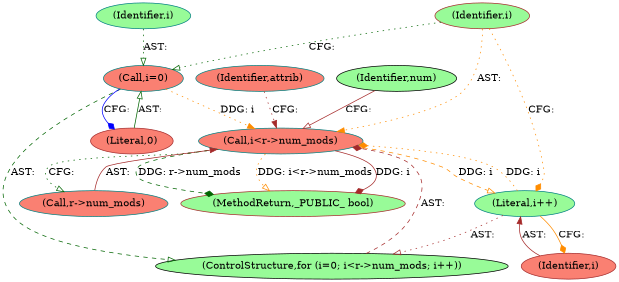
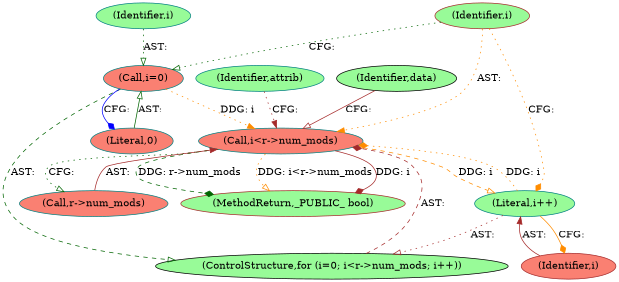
node "(Identifier,attrib)": fillcolor salmon -> palegreen
node "(Identifier,num)": label "(Identifier,num)" -> "(Identifier,data)"
node "(Literal,0)": color brown -> teal
